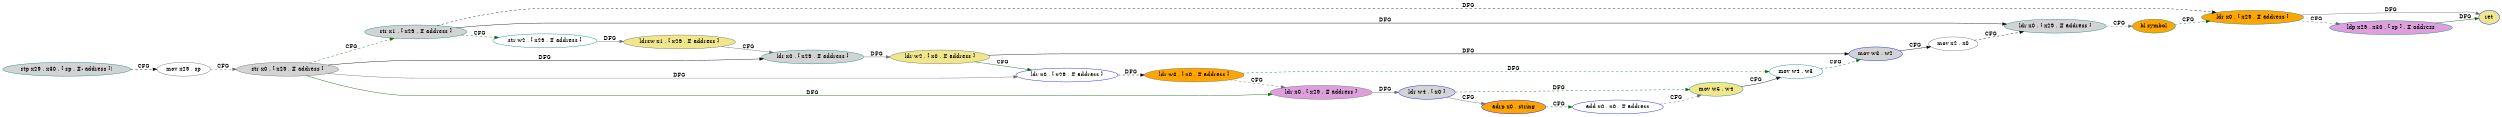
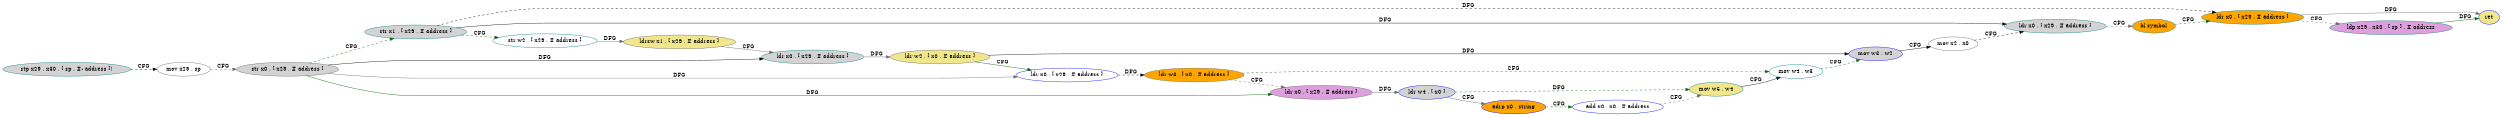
edge "ldr w3 , [ x0 , # address ]" -> "mov w4 , w3": label "DFG" -> "CFG"
